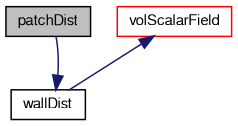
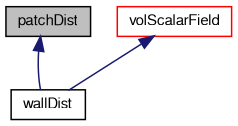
edge "patchDist" -> "wallDist": reversed
